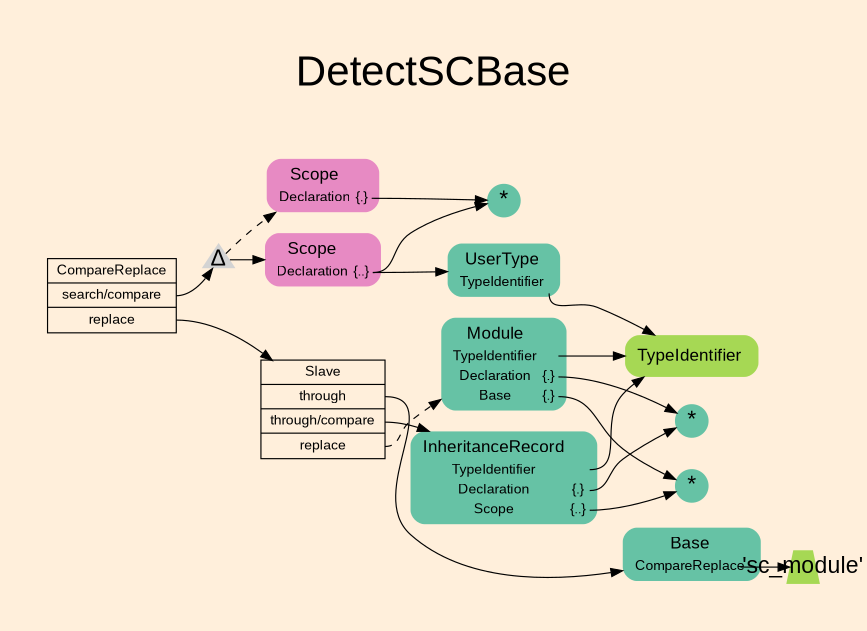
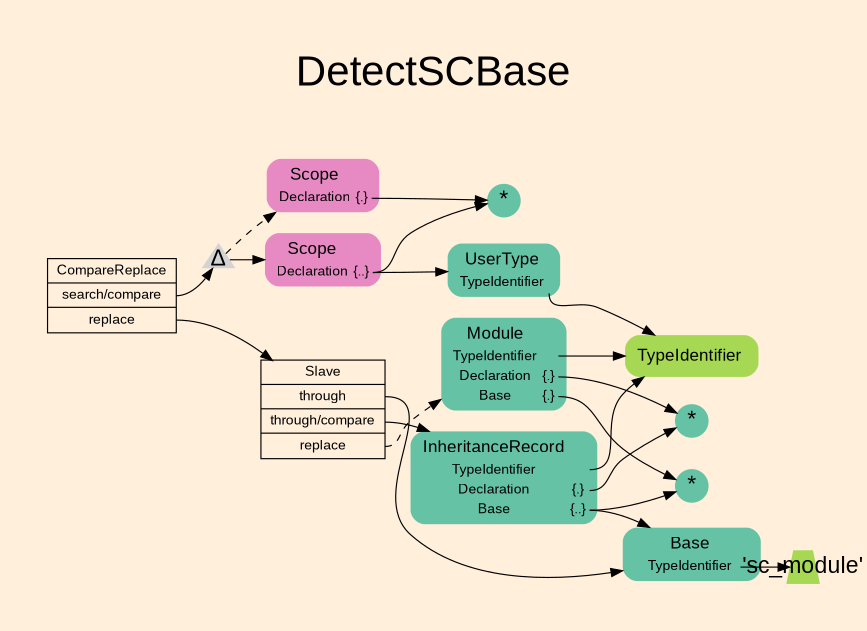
node "InheritanceRecord": text "Scope" -> "Base"
edge "InheritanceRecord" -> "Base": added
node "Base": text "CompareReplace" -> "TypeIdentifier"
